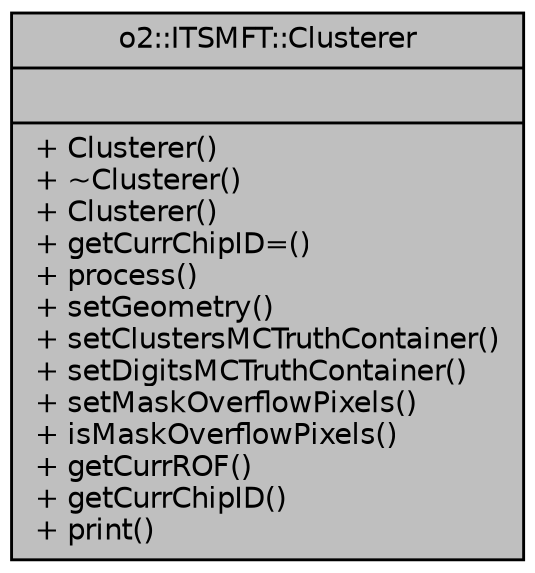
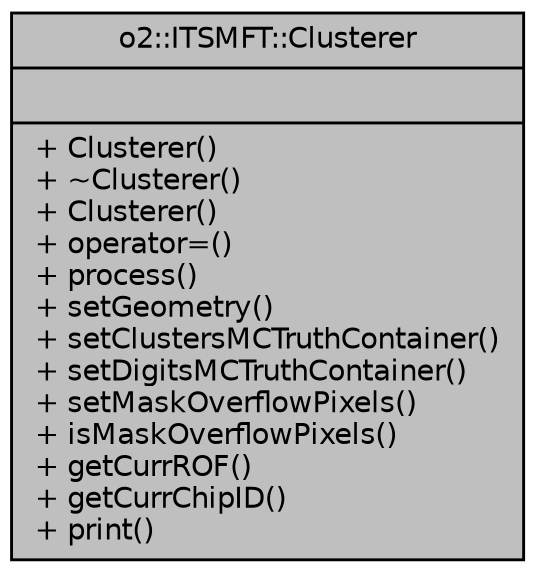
node "o2::ITSMFT::Clusterer": text "+ getCurrChipID=()" -> "+ operator=()"
